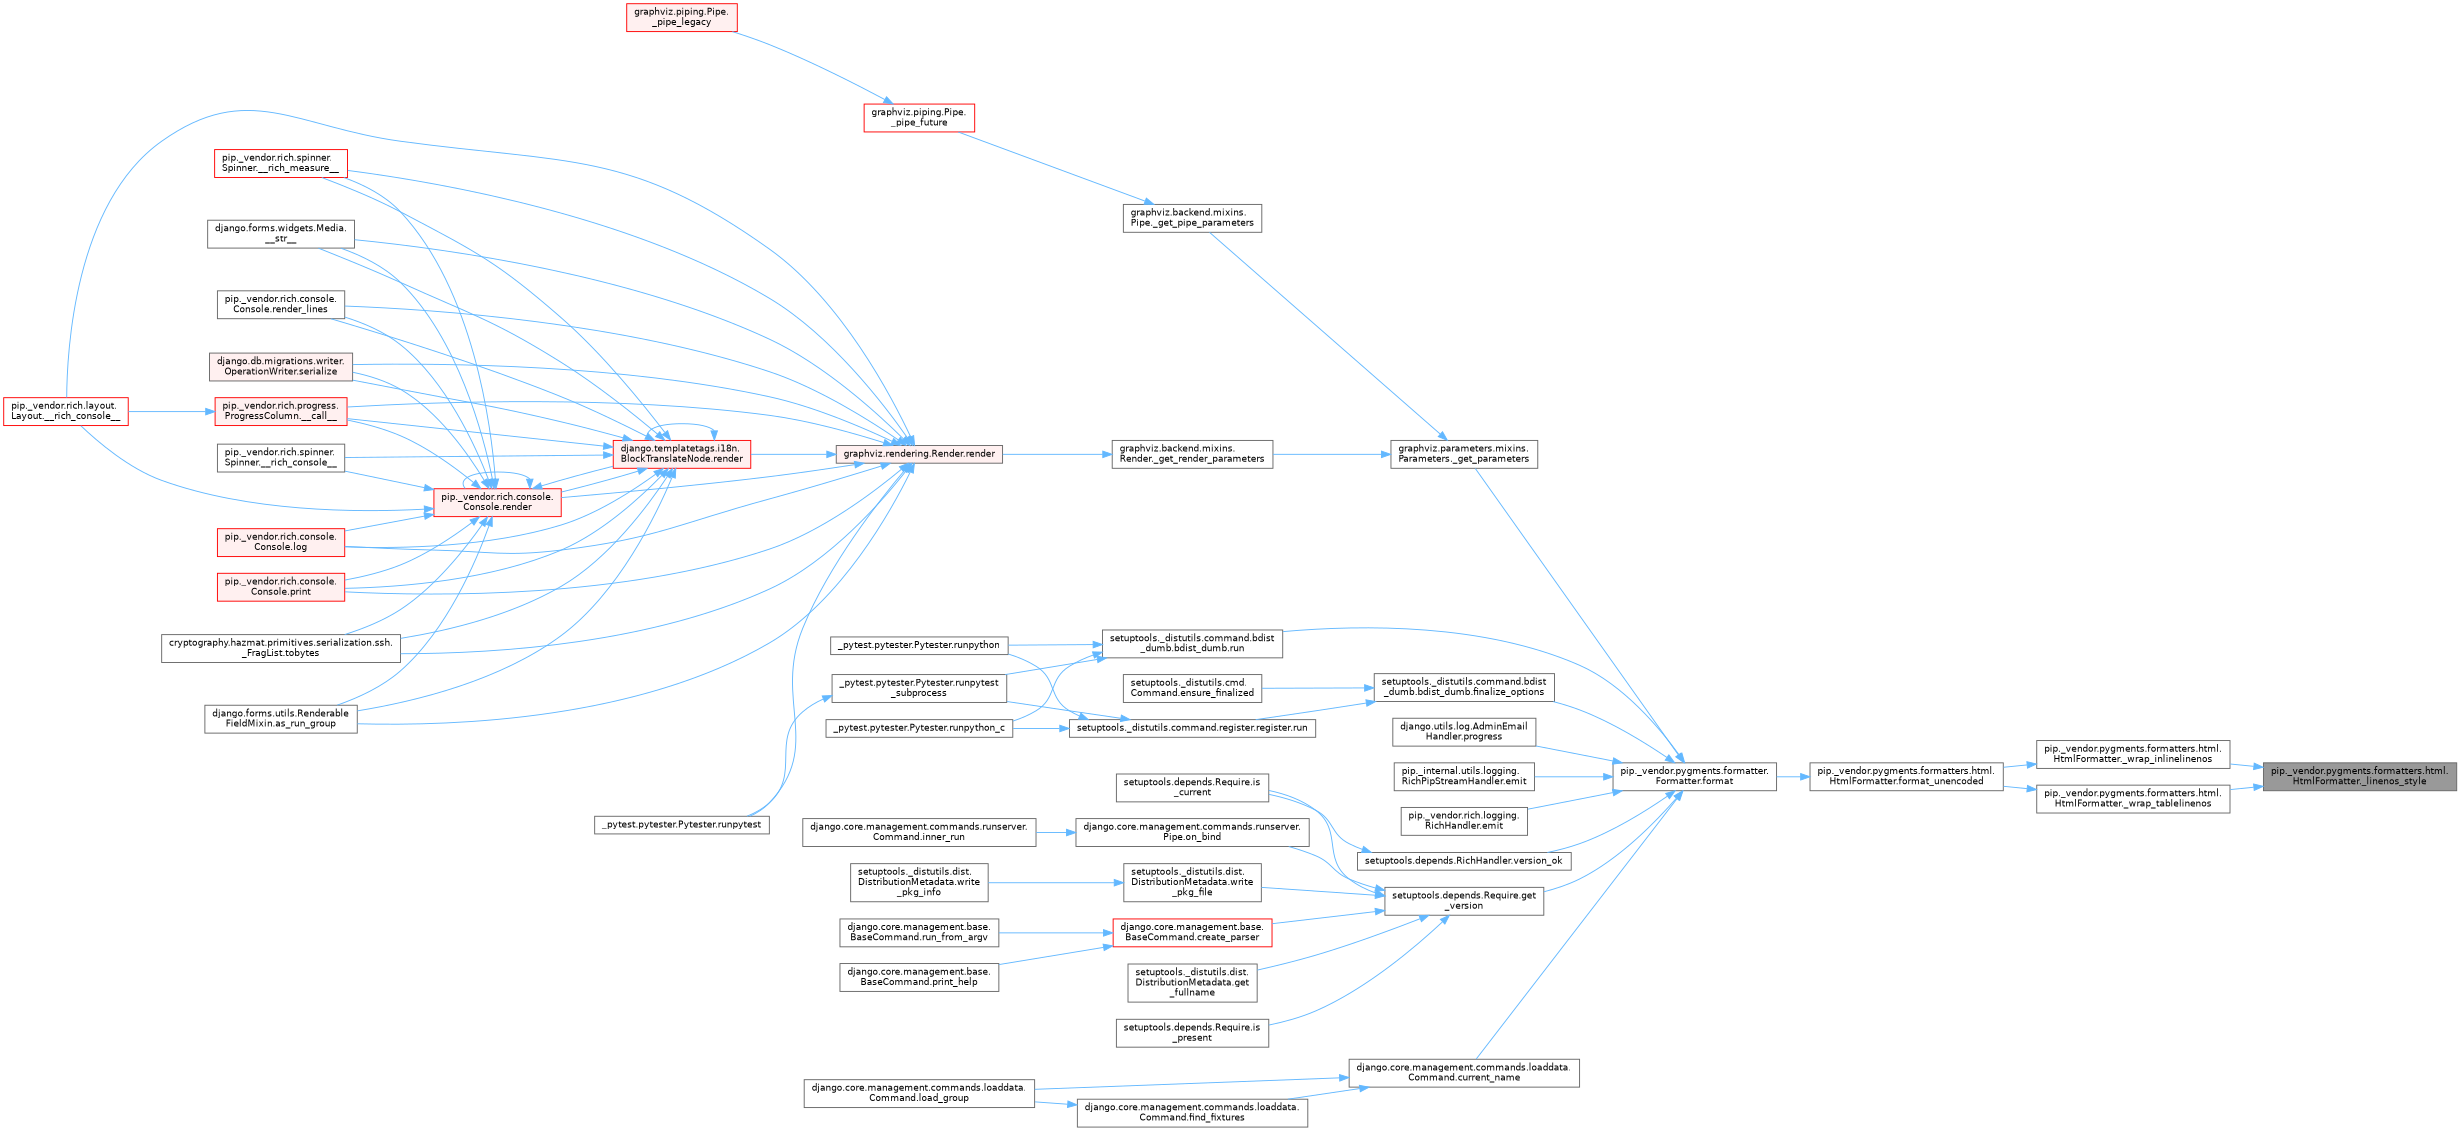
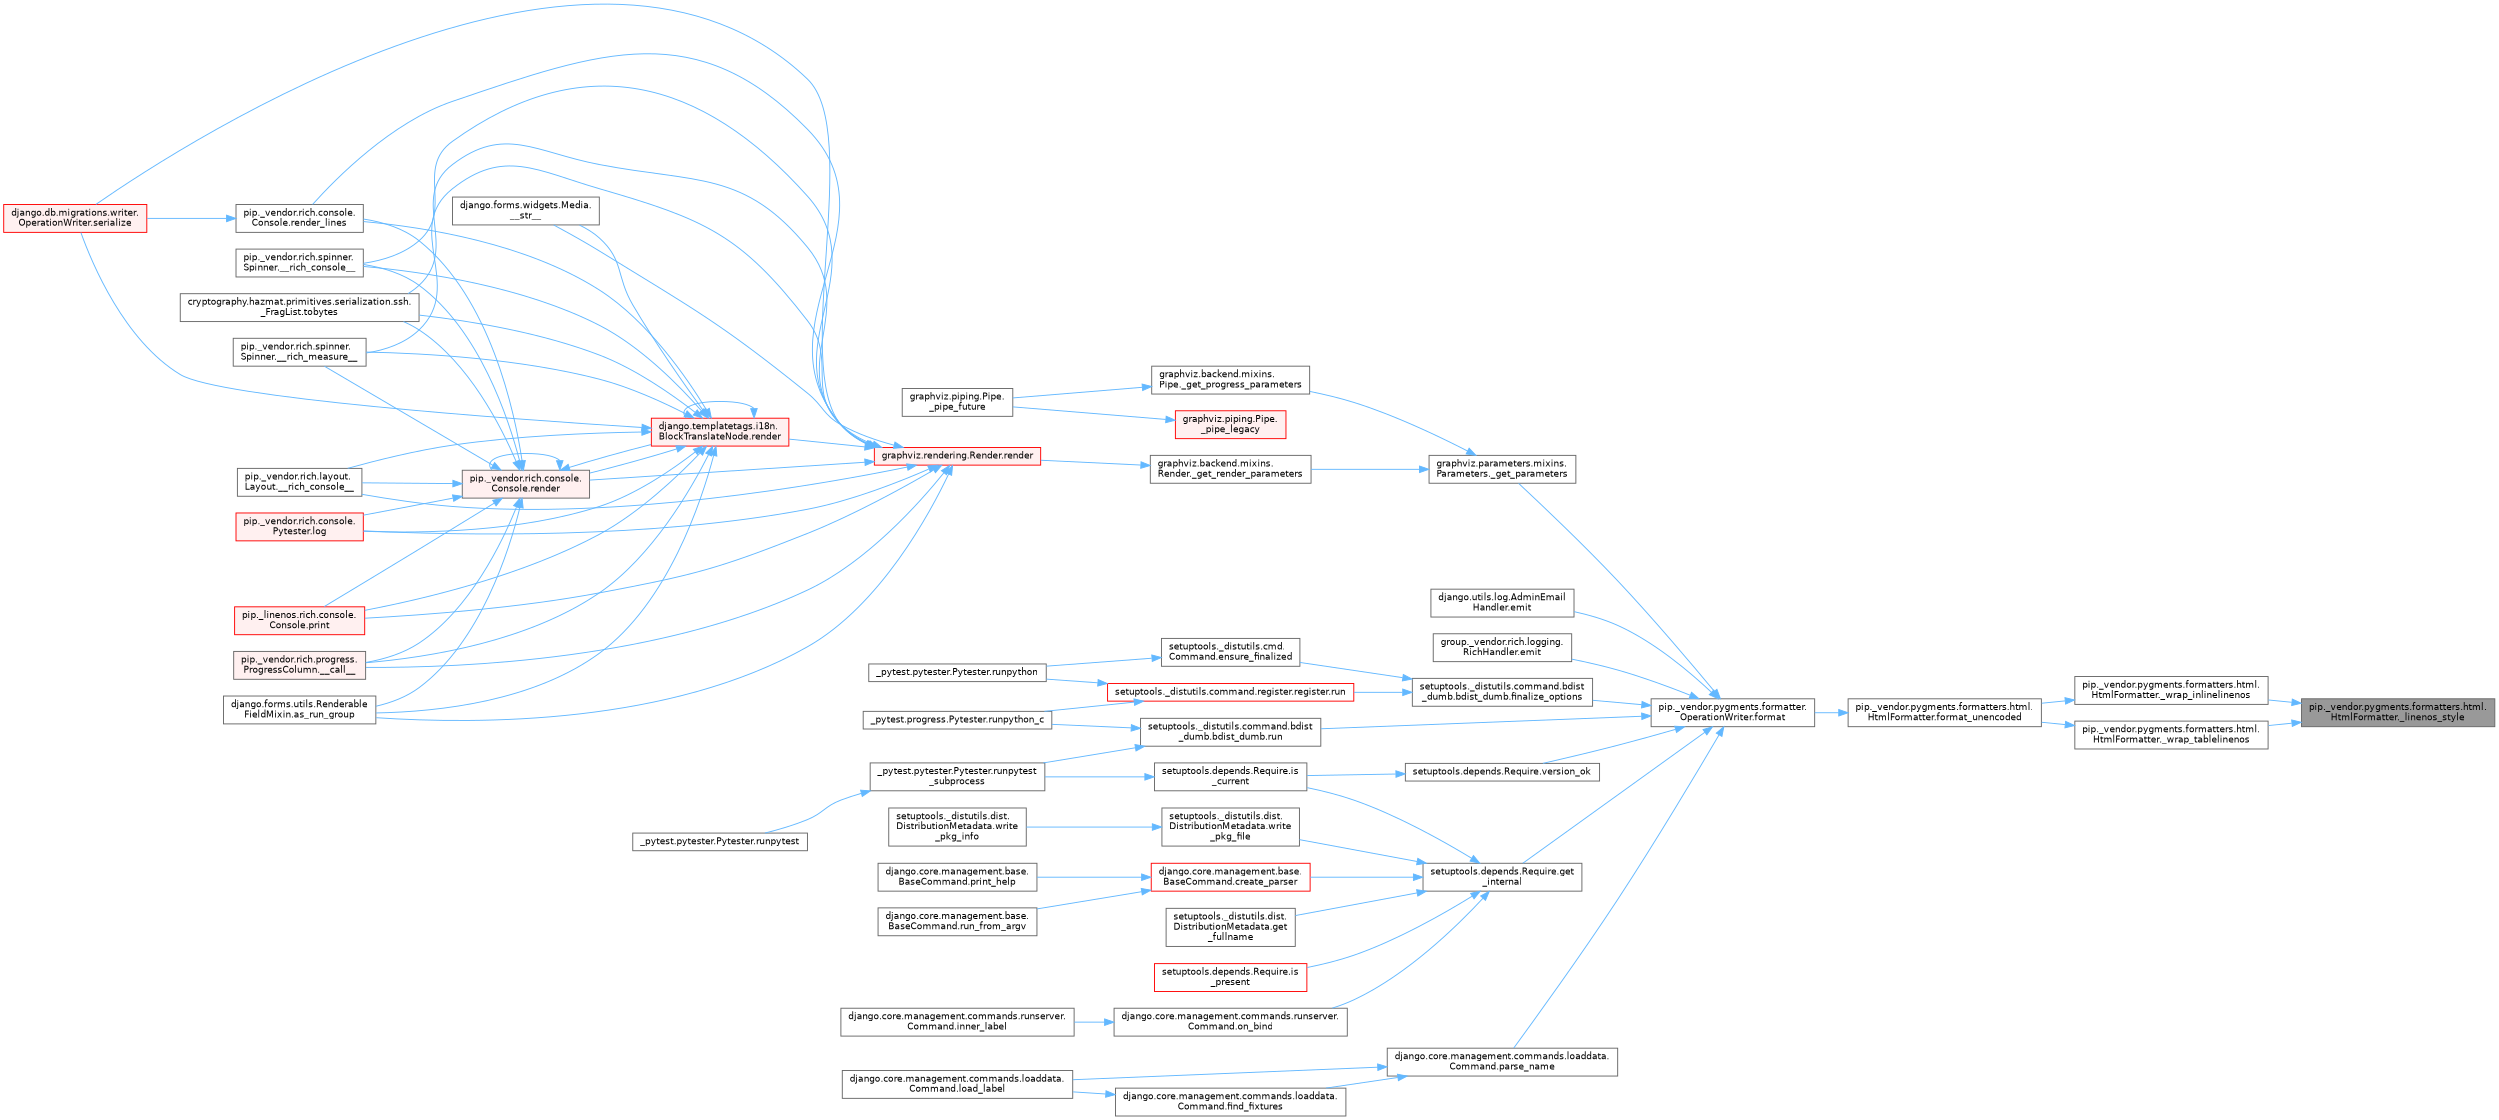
edge "graphviz.piping.Pipe. _pipe_legacy" -> "graphviz.piping.Pipe. _pipe_future": reversed
node "graphviz.piping.Pipe. _pipe_future": color red -> grey40
node "pip._vendor.rich.spinner. Spinner.__rich_measure__": color red -> grey40
node "graphviz.backend.mixins. Pipe._get_pipe_parameters": label "graphviz.backend.mixins. Pipe._get_pipe_parameters" -> "graphviz.backend.mixins. Pipe._get_progress_parameters"
edge "django.forms.widgets.Media. __str__" -> "pip._vendor.rich.console. Console.render": removed
node "django.db.migrations.writer. OperationWriter.serialize": color grey40 -> red
node "pip._vendor.rich.layout. Layout.__rich_console__": color red -> grey40
edge "pip._vendor.rich.layout. Layout.__rich_console__" -> "pip._vendor.rich.progress. ProgressColumn.__call__": now "pip._vendor.rich.layout. Layout.__rich_console__" -> "django.templatetags.i18n. BlockTranslateNode.render"
node "pip._vendor.rich.progress. ProgressColumn.__call__": color red -> grey40
edge "django.db.migrations.writer. OperationWriter.serialize" -> "pip._vendor.rich.console. Console.render": now "django.db.migrations.writer. OperationWriter.serialize" -> "pip._vendor.rich.console. Console.render_lines"
node "graphviz.rendering.Render.render": color grey40 -> red
node "pip._vendor.rich.console. Console.render": color red -> grey40
node "pip._vendor.rich.console. Console.log": label "pip._vendor.rich.console. Console.log" -> "pip._vendor.rich.console. Pytester.log"
node "pip._vendor.rich.console. Console.print": label "pip._vendor.rich.console. Console.print" -> "pip._linenos.rich.console. Console.print"
edge "_pytest.pytester.Pytester.runpytest" -> "graphviz.rendering.Render.render": now "pip._vendor.rich.spinner. Spinner.__rich_console__" -> "graphviz.rendering.Render.render"
edge "_pytest.pytester.Pytester.runpython" -> "setuptools._distutils.command.bdist _dumb.bdist_dumb.run": now "_pytest.pytester.Pytester.runpython" -> "setuptools._distutils.cmd. Command.ensure_finalized"
edge "_pytest.pytester.Pytester.runpytest _subprocess" -> "setuptools._distutils.command.register.register.run": now "_pytest.pytester.Pytester.runpytest _subprocess" -> "setuptools.depends.Require.is _current"
node "_pytest.pytester.Pytester.runpython_c": label "_pytest.pytester.Pytester.runpython_c" -> "_pytest.progress.Pytester.runpython_c"
node "setuptools._distutils.command.register.register.run": color grey40 -> red
node "django.utils.log.AdminEmail Handler.progress": label "django.utils.log.AdminEmail Handler.progress" -> "django.utils.log.AdminEmail Handler.emit"
node "pip._internal.utils.logging. RichPipStreamHandler.emit": removed
node "pip._vendor.pygments.formatter. Formatter.format": label "pip._vendor.pygments.formatter. Formatter.format" -> "pip._vendor.pygments.formatter. OperationWriter.format"
node "pip._vendor.rich.logging. RichHandler.emit": label "pip._vendor.rich.logging. RichHandler.emit" -> "group._vendor.rich.logging. RichHandler.emit"
node "django.core.management.commands.runserver. Command.inner_run": label "django.core.management.commands.runserver. Command.inner_run" -> "django.core.management.commands.runserver. Command.inner_label"
node "django.core.management.commands.runserver. Pipe.on_bind": label "django.core.management.commands.runserver. Pipe.on_bind" -> "django.core.management.commands.runserver. Command.on_bind"
node "setuptools.depends.RichHandler.version_ok": label "setuptools.depends.RichHandler.version_ok" -> "setuptools.depends.Require.version_ok"
node "setuptools.depends.Require.get _version": label "setuptools.depends.Require.get _version" -> "setuptools.depends.Require.get _internal"
node "setuptools.depends.Require.is _present": color grey40 -> red
node "django.core.management.commands.loaddata. Command.current_name": label "django.core.management.commands.loaddata. Command.current_name" -> "django.core.management.commands.loaddata. Command.parse_name"
node "django.core.management.commands.loaddata. Command.load_group": label "django.core.management.commands.loaddata. Command.load_group" -> "django.core.management.commands.loaddata. Command.load_label"
